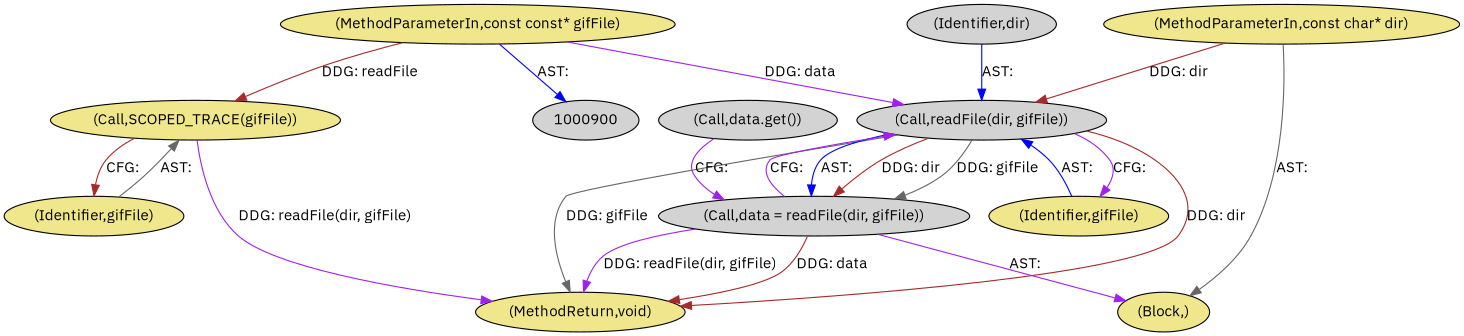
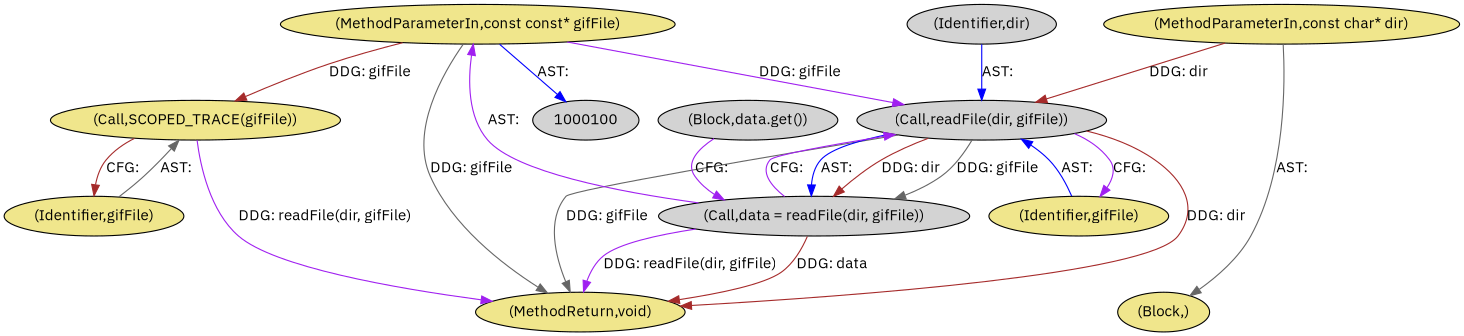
edge "(MethodParameterIn,const const* gifFile)" -> "(Call,SCOPED_TRACE(gifFile))": label "DDG: readFile" -> "DDG: gifFile"
edge "(MethodParameterIn,const const* gifFile)" -> "(Call,readFile(dir, gifFile))": label "DDG: data" -> "DDG: gifFile"
node "1000900": label "1000900" -> "1000100"
node "(Call,data.get())": label "(Call,data.get())" -> "(Block,data.get())"
edge "(MethodParameterIn,const const* gifFile)" -> "(MethodReturn,void)": added, label "DDG: gifFile"
edge "(Call,data = readFile(dir, gifFile))" -> "(Block,)": now "(Call,data = readFile(dir, gifFile))" -> "(MethodParameterIn,const const* gifFile)"
